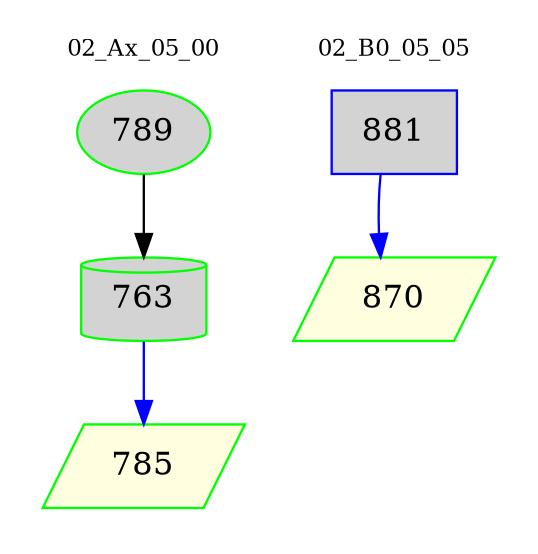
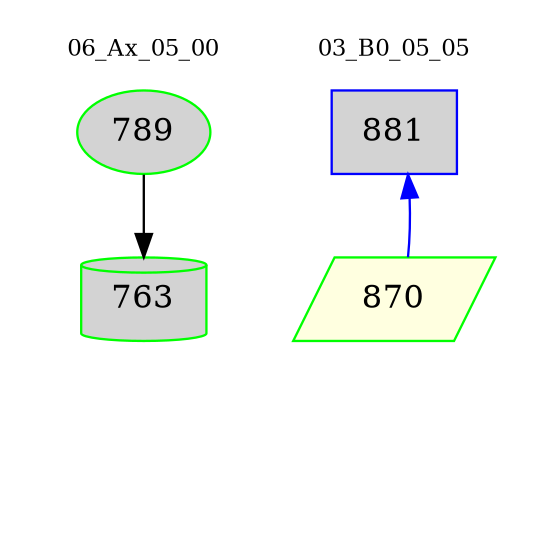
cluster "02_Ax_05_00": label "02_Ax_05_00" -> "06_Ax_05_00"
cluster "02_B0_05_05": label "02_B0_05_05" -> "03_B0_05_05"
edge "881" -> "870": reversed
node "785": removed
